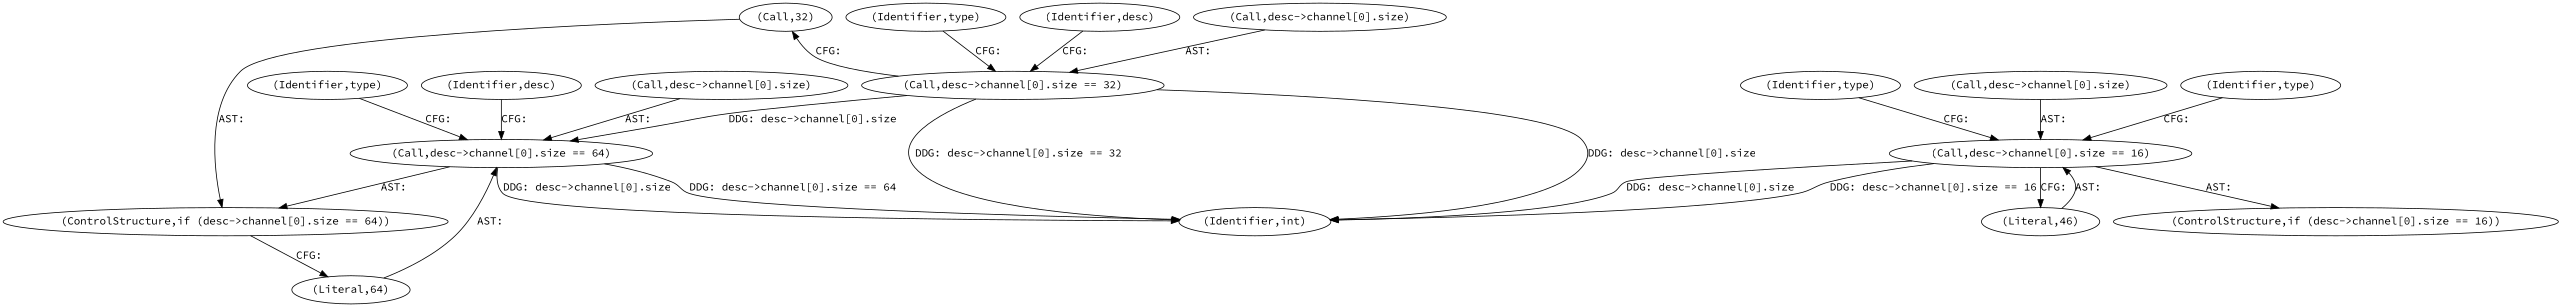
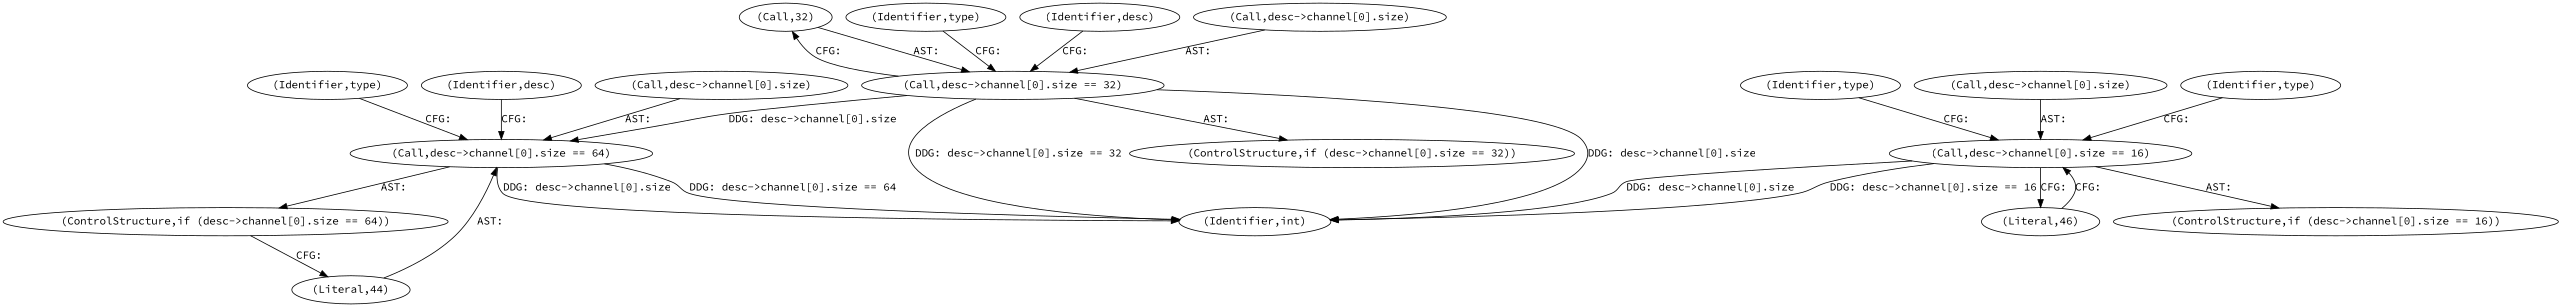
edge "(Call,32)" -> "(ControlStructure,if (desc->channel[0].size == 64))": now "(Call,32)" -> "(Call,desc->channel[0].size == 32)"
node "(ControlStructure,if (desc->channel[0].size == 32))": added
edge "(Literal,46)" -> "(Call,desc->channel[0].size == 16)": label "AST: " -> "CFG: "
node "(Literal,64)": label "(Literal,64)" -> "(Literal,44)"
